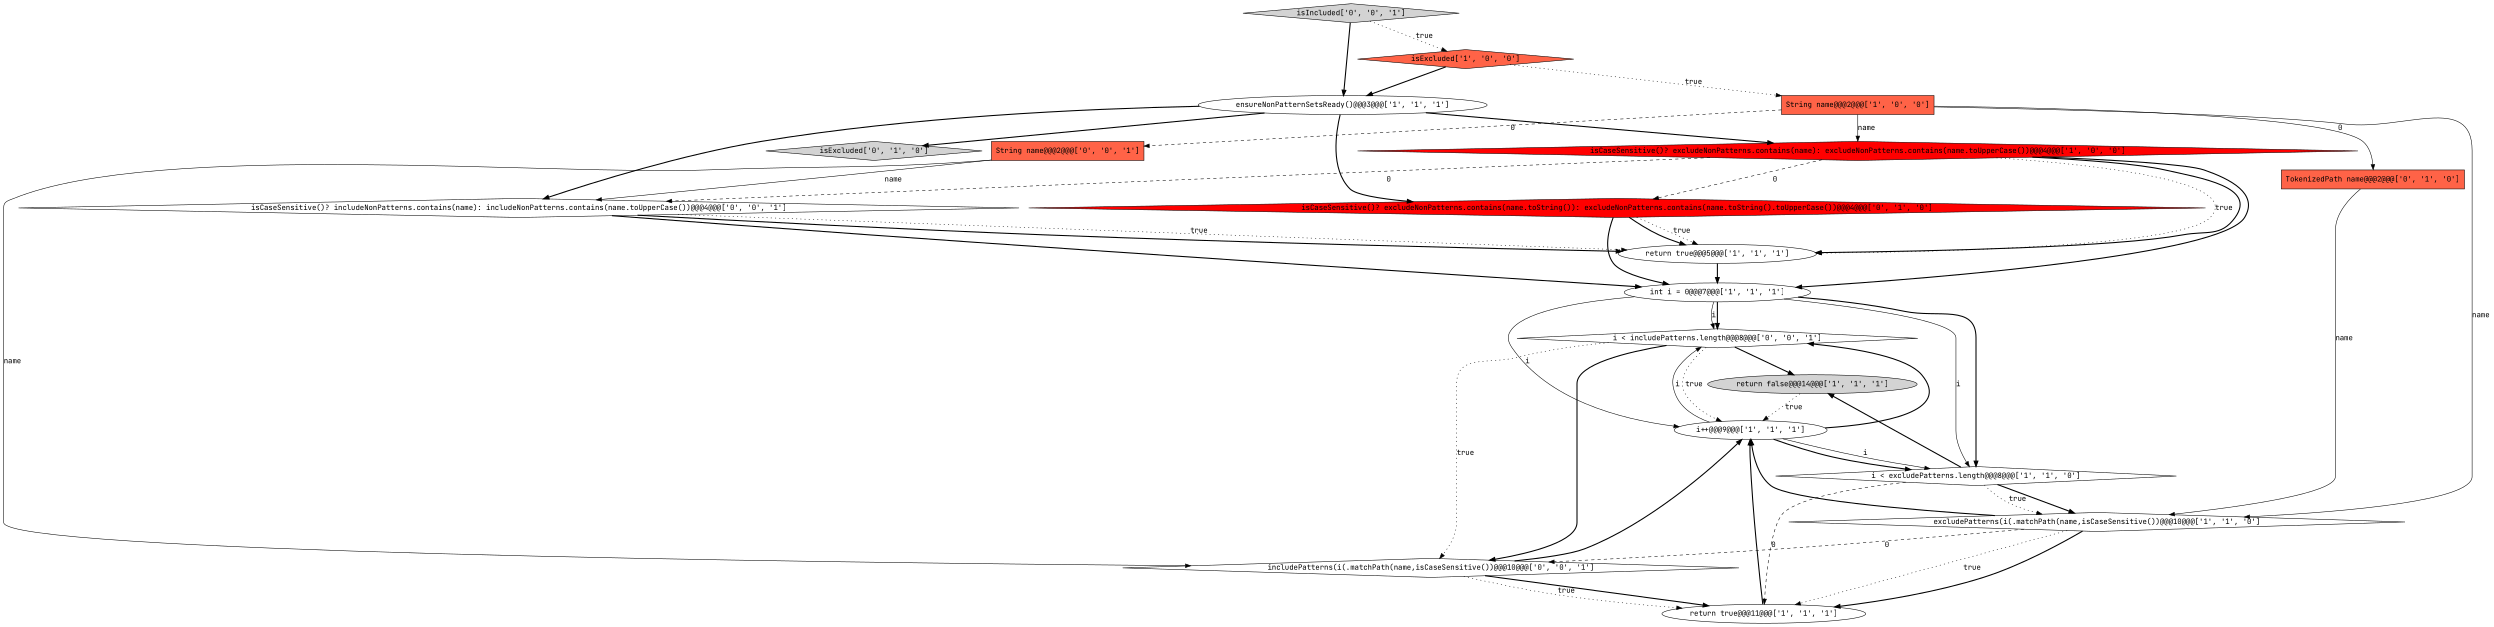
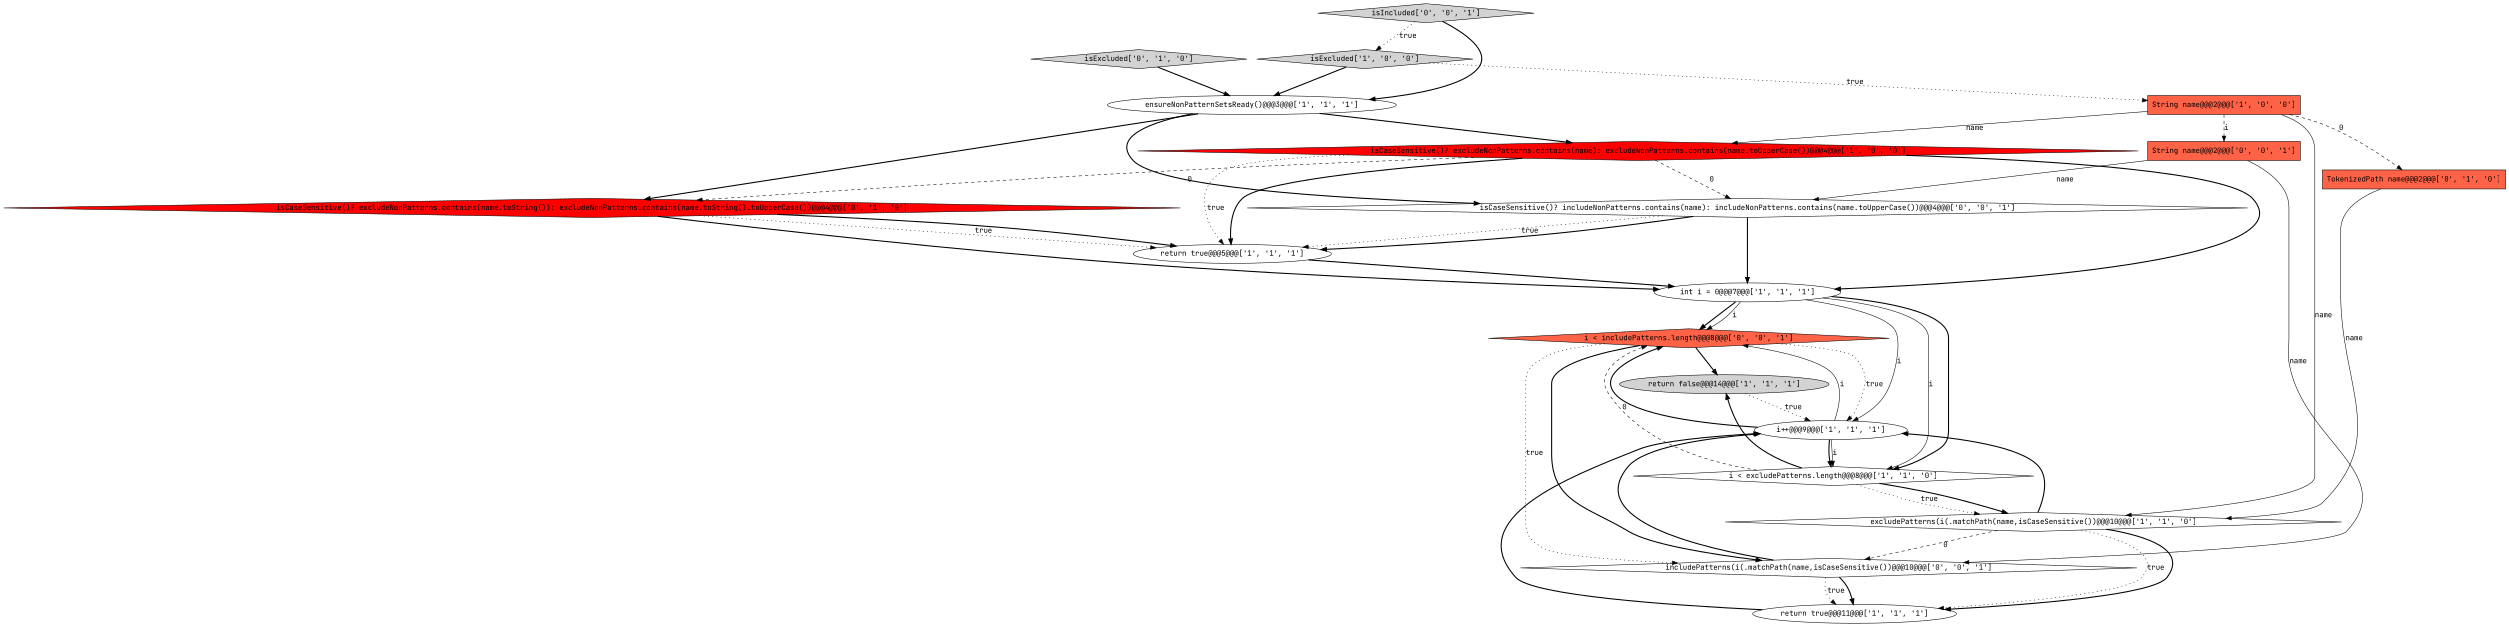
node "isExcluded['1', '0', '0']": fillcolor tomato -> lightgray
edge "String name@@@2@@@['1', '0', '0']" -> "TokenizedPath name@@@2@@@['0', '1', '0']": style solid -> dashed
edge "String name@@@2@@@['1', '0', '0']" -> "String name@@@2@@@['0', '0', '1']": label "0" -> "i"
edge "ensureNonPatternSetsReady()@@@3@@@['1', '1', '1']" -> "isExcluded['0', '1', '0']": reversed
node "i < includePatterns.length@@@8@@@['0', '0', '1']": fillcolor white -> tomato
edge "i < excludePatterns.length@@@8@@@['1', '1', '0']" -> "return true@@@11@@@['1', '1', '1']": now "i < excludePatterns.length@@@8@@@['1', '1', '0']" -> "i < includePatterns.length@@@8@@@['0', '0', '1']"
